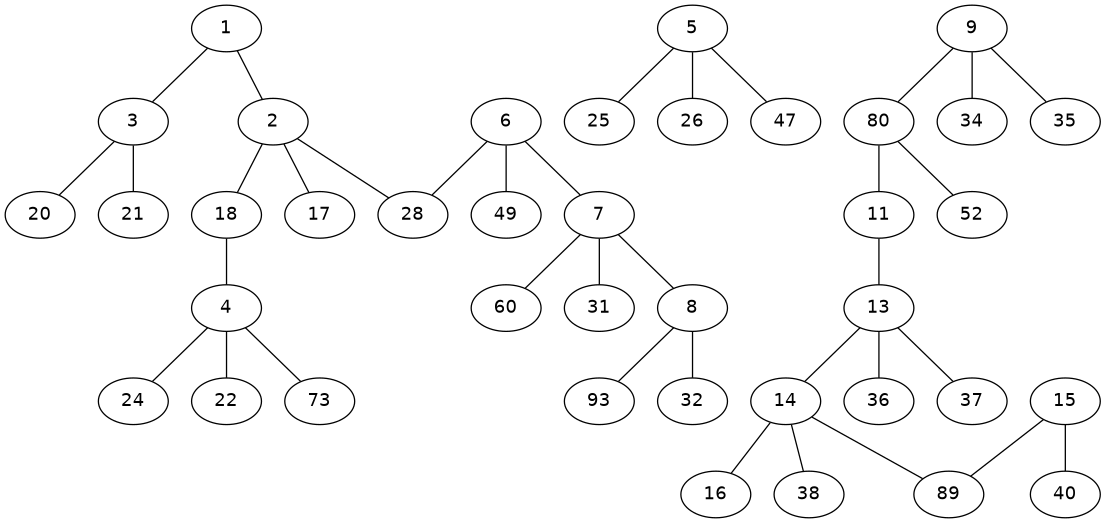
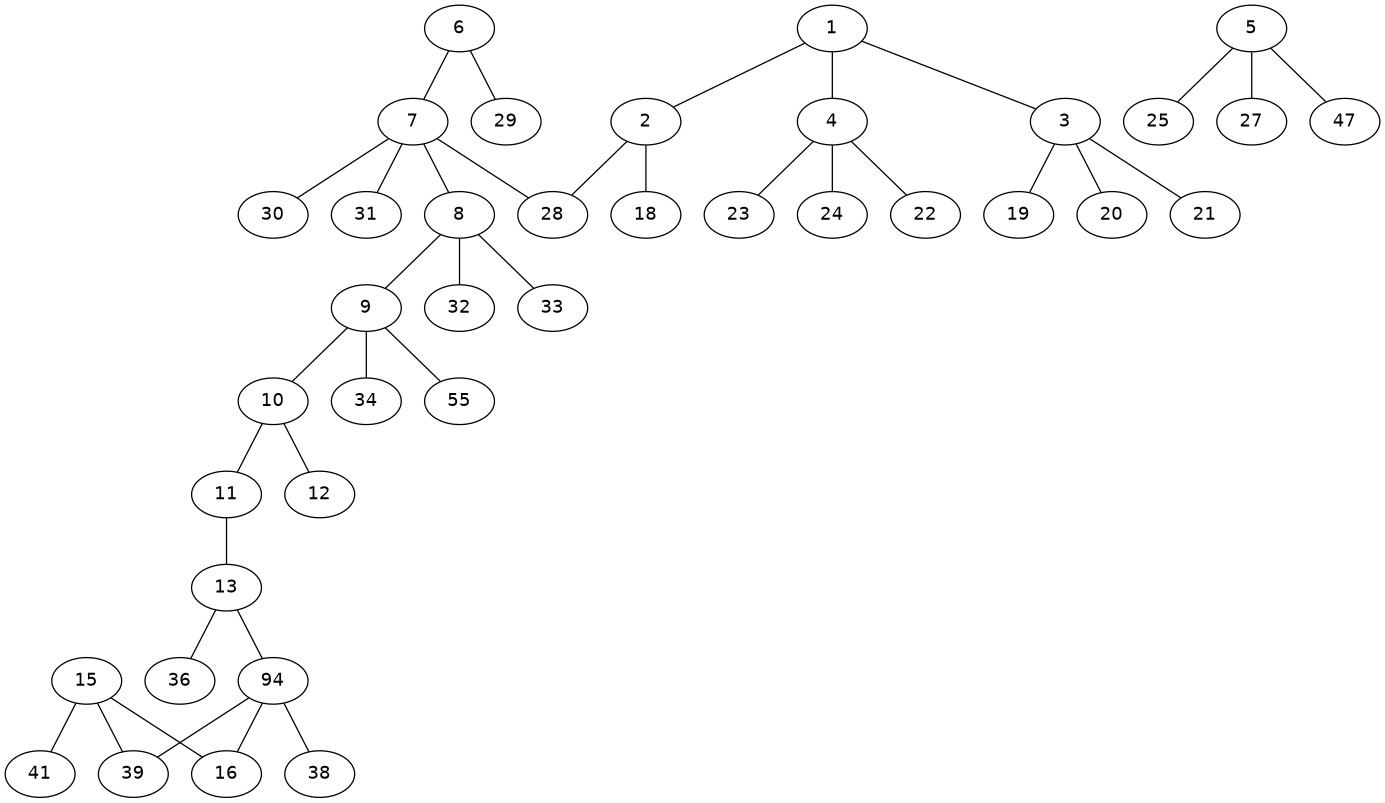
node "26": label "26" -> "27"
node "80": label "80" -> "10"
node "35": label "35" -> "55"
edge "6" -- "28": now "7" -- "28"
node "17": removed
node "49": label "49" -> "29"
node "52": label "52" -> "12"
node "19": added
edge "8" -- "9": added
edge "18" -- "4": now "1" -- "4"
node "60": label "60" -> "30"
node "73": label "73" -> "23"
node "93": label "93" -> "33"
node "14": label "14" -> "94"
node "37": removed
node "89": label "89" -> "39"
node "40": label "40" -> "41"
edge "15" -- "16": added
